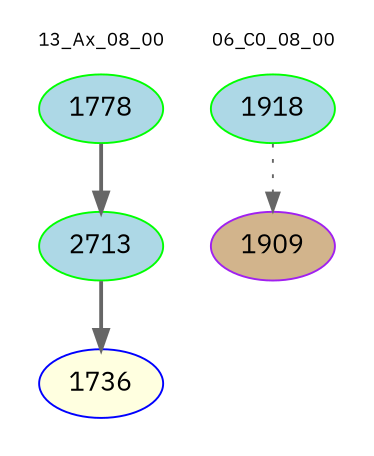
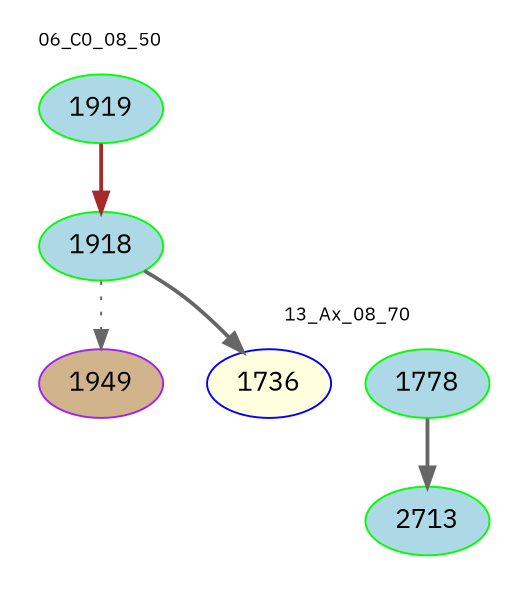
cluster "13_Ax_08_00": label "13_Ax_08_00" -> "13_Ax_08_70"
cluster "06_C0_08_00": label "06_C0_08_00" -> "06_C0_08_50"
node "1919": added
node "1909": label "1909" -> "1949"
edge "2713" -> "1736": now "1918" -> "1736"
